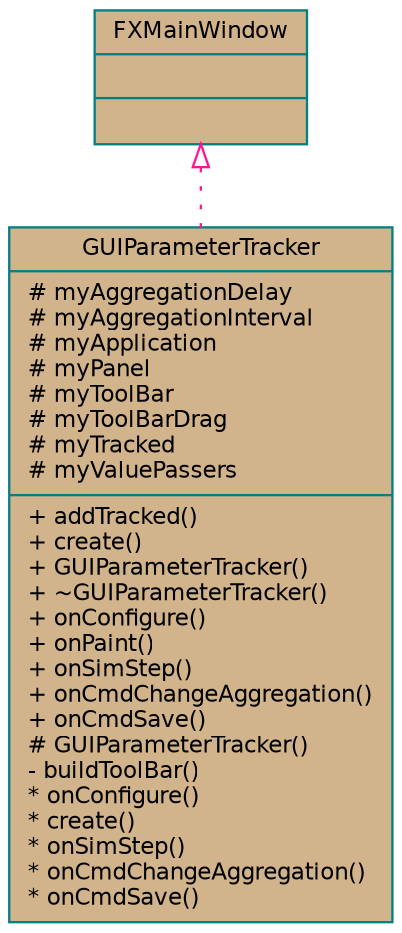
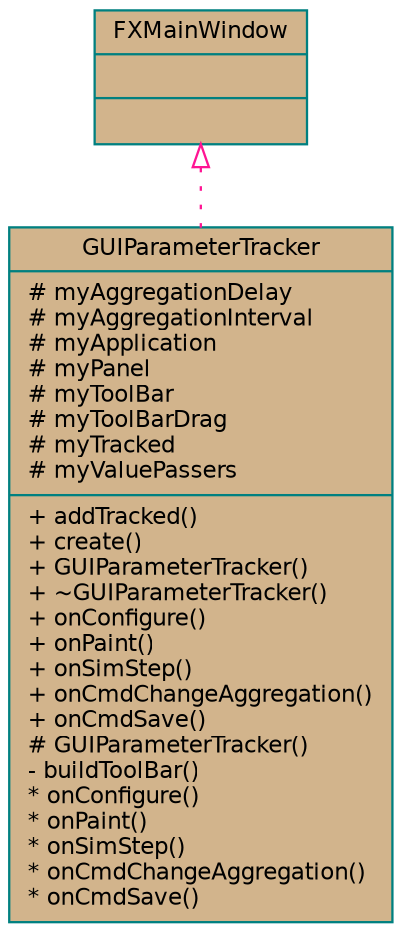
node "GUIParameterTracker": text "* create()" -> "* onPaint()"
